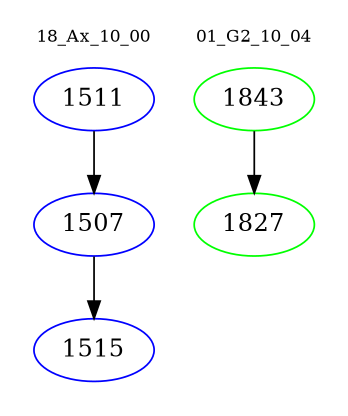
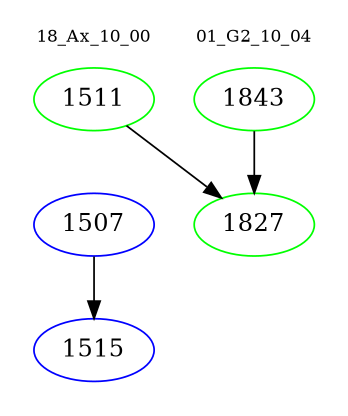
node "1511": color blue -> green
edge "1511" -> "1507": now "1511" -> "1827"
